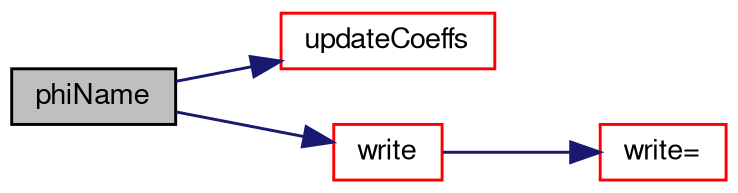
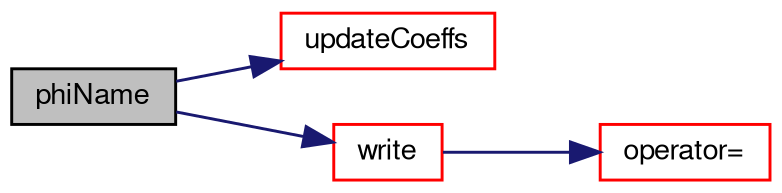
node "write=": label "write=" -> "operator="
